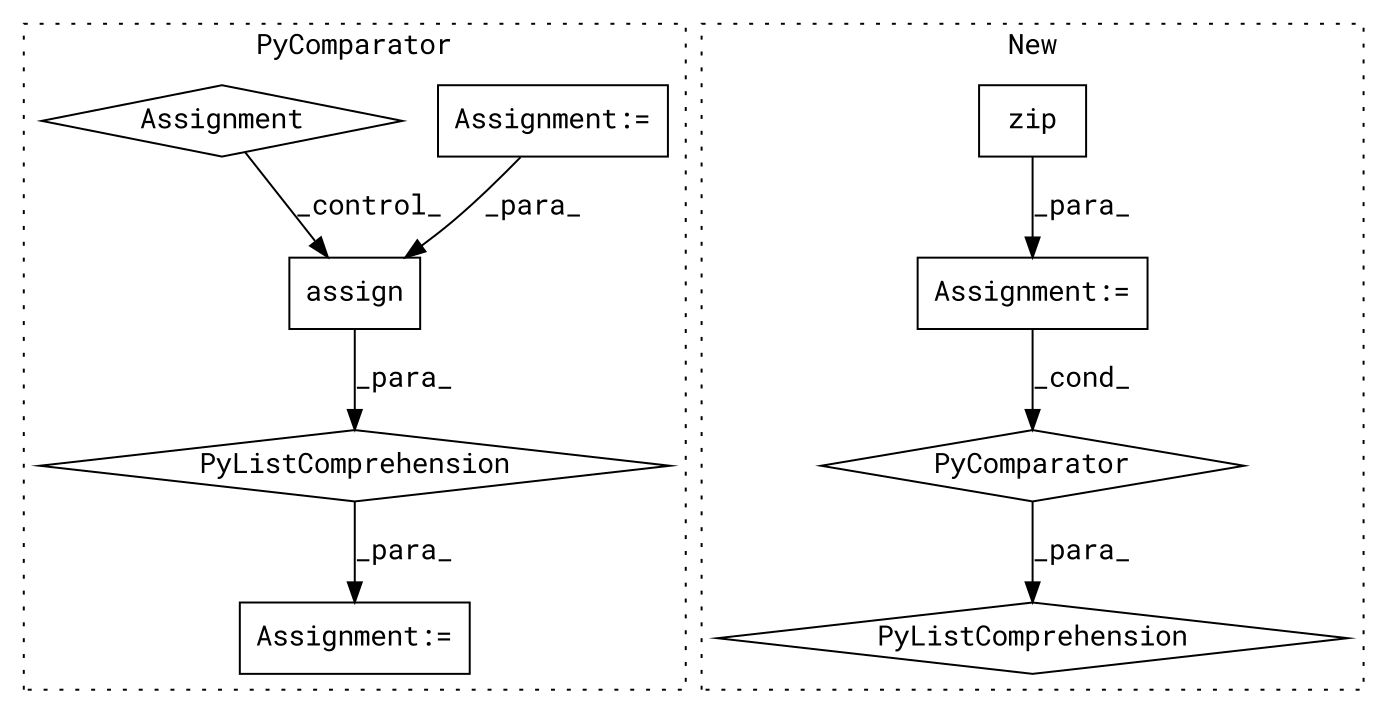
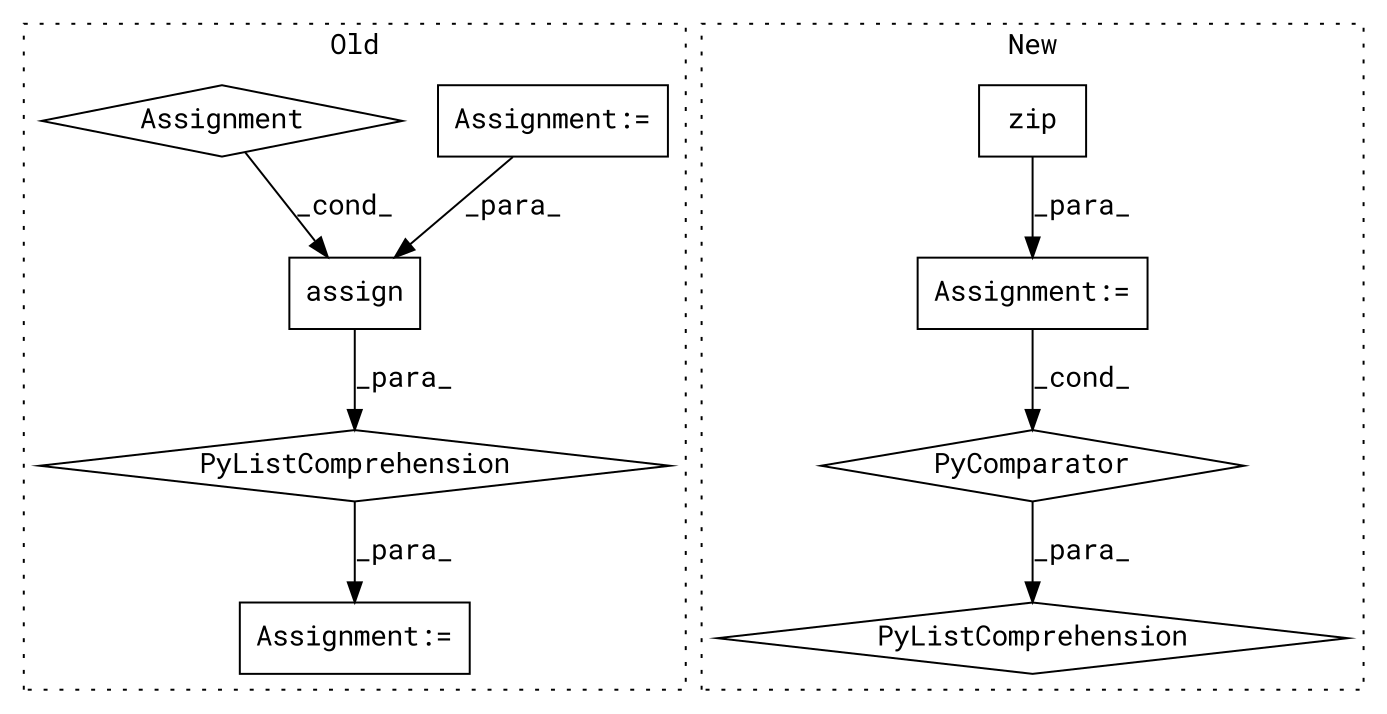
cluster "PyComparator": label "PyComparator" -> "Old"
edge "Assignment" -> "assign": label "_control_" -> "_cond_"
